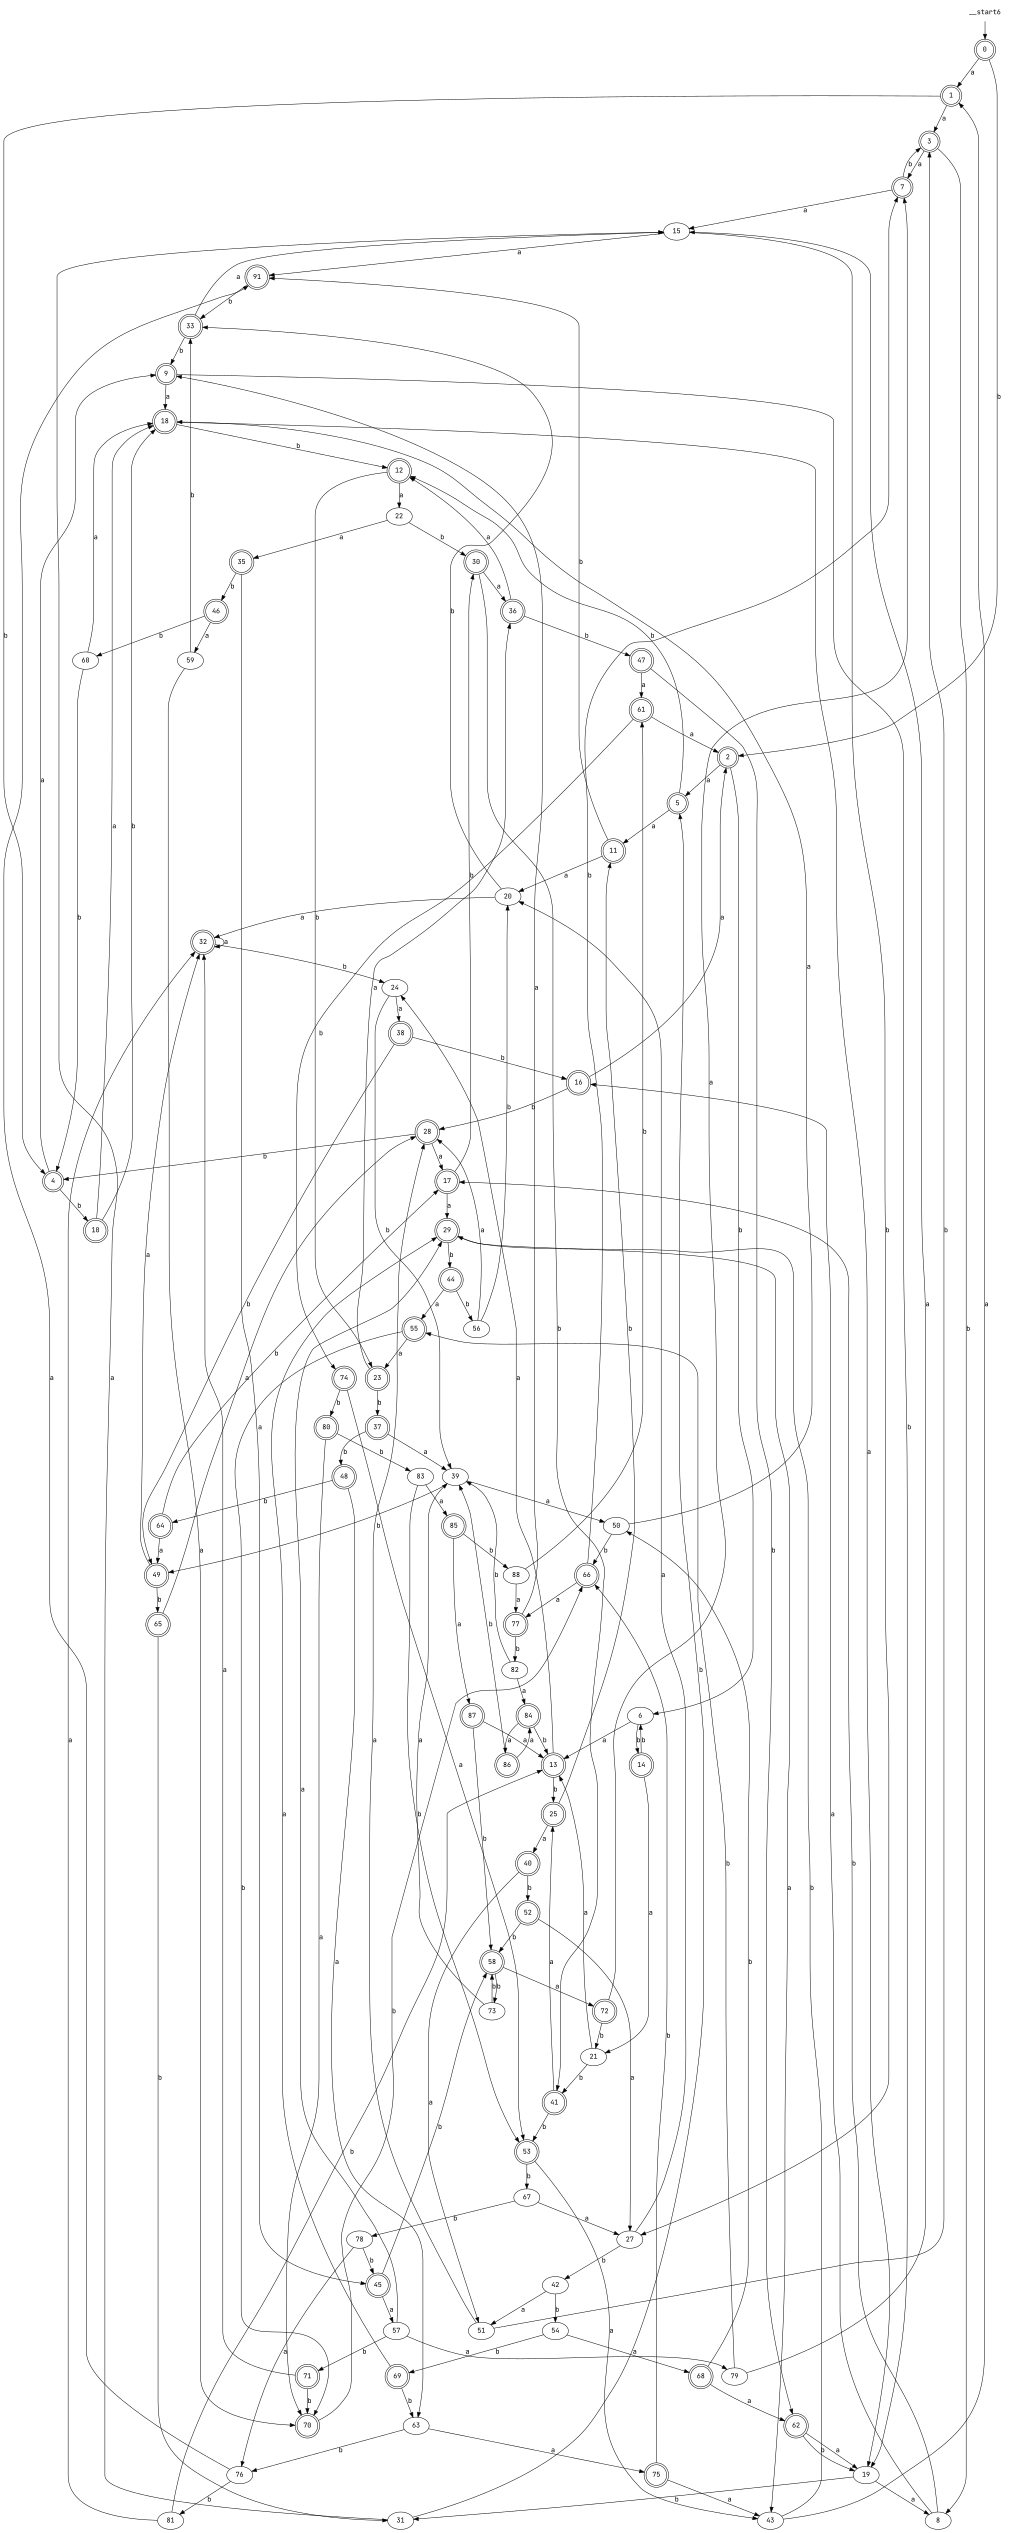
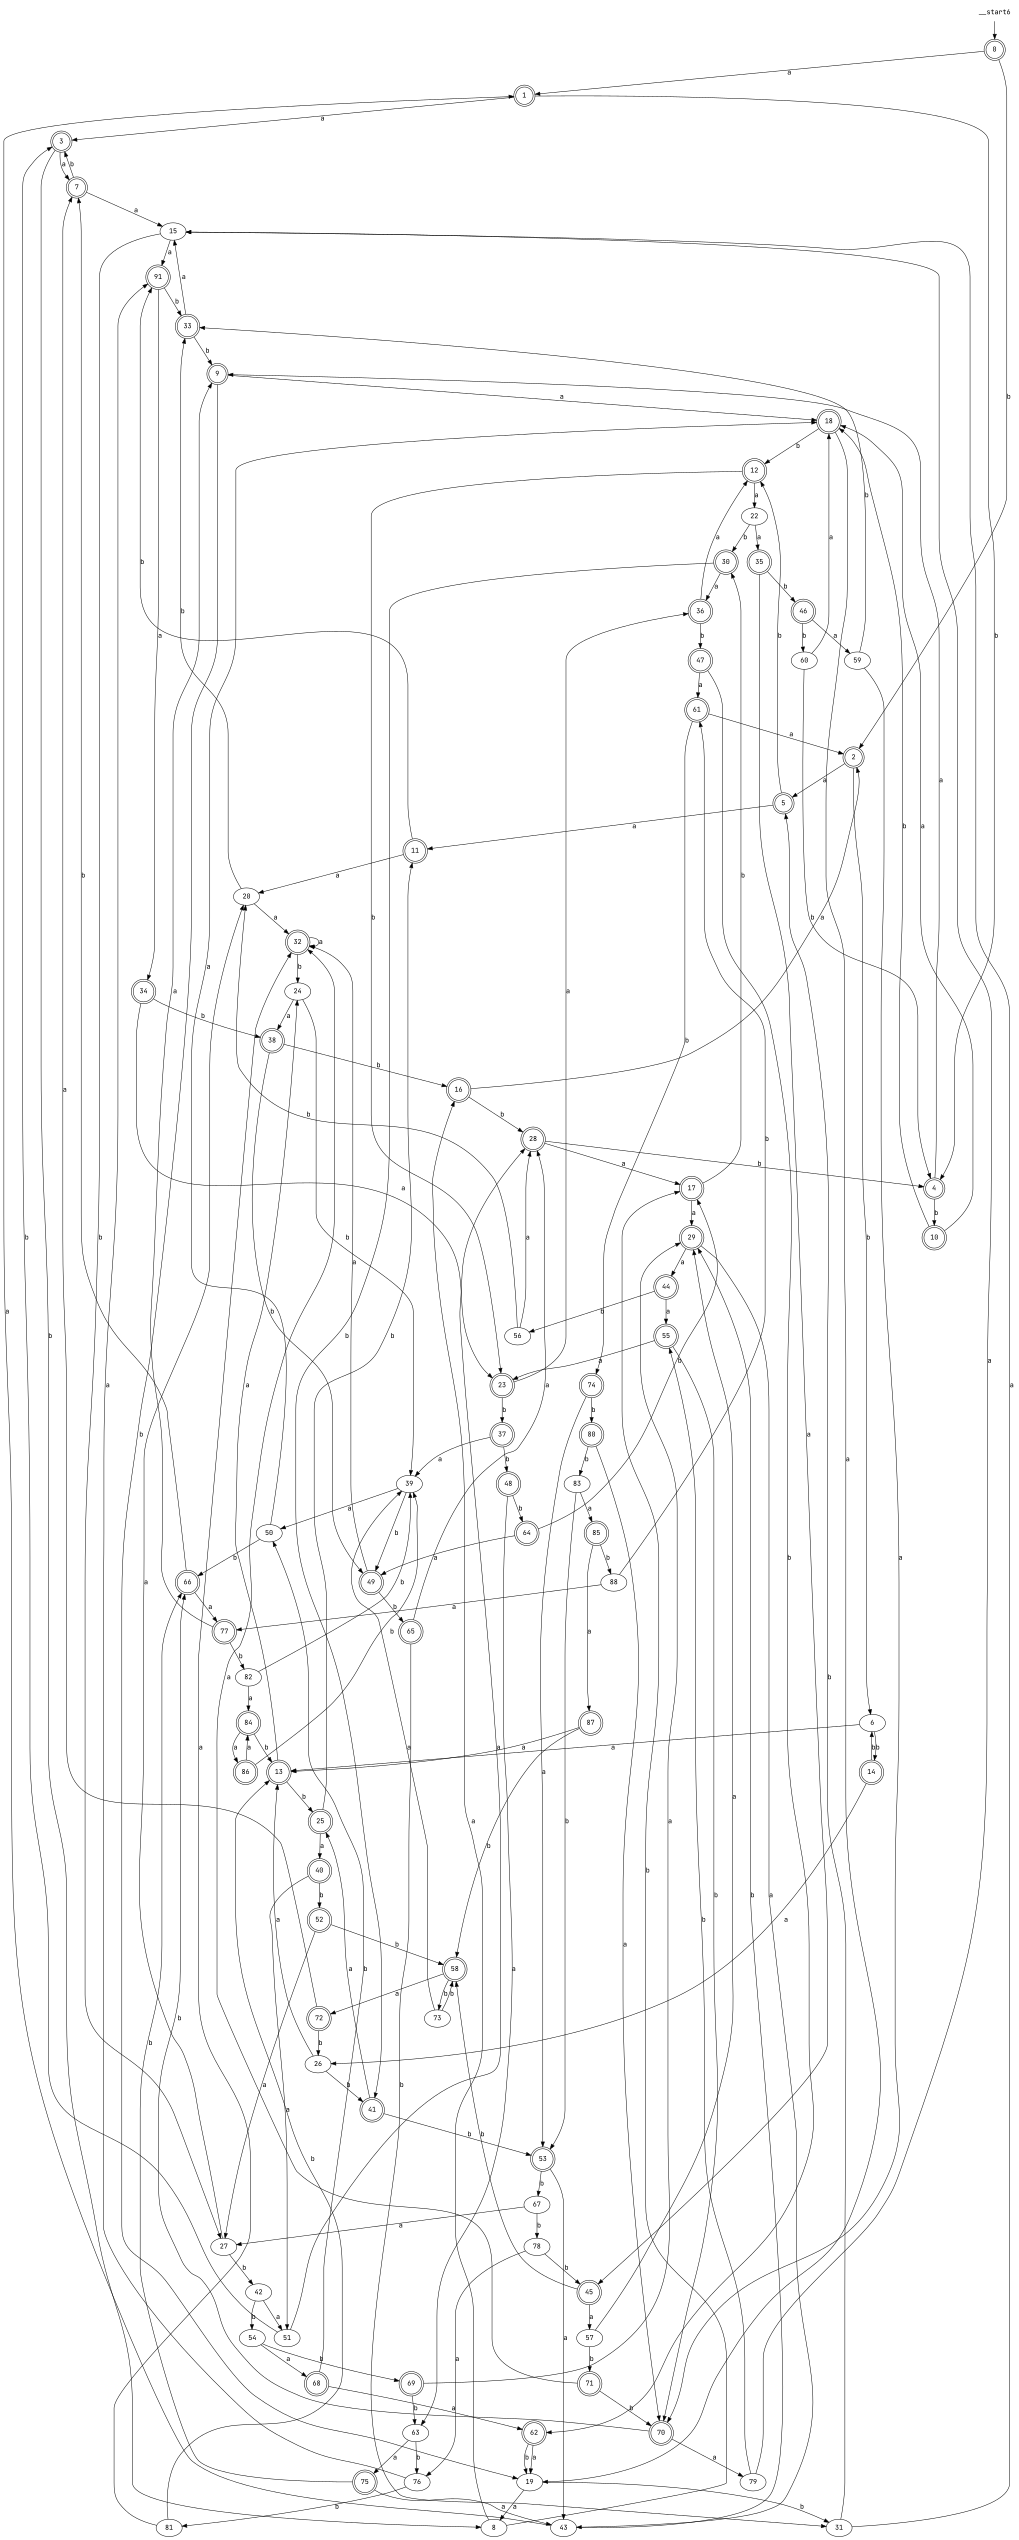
node "34": added
edge "29" -> "44": label "b" -> "a"
node "21": label "21" -> "26"
edge "57" -> "79": now "70" -> "79"
